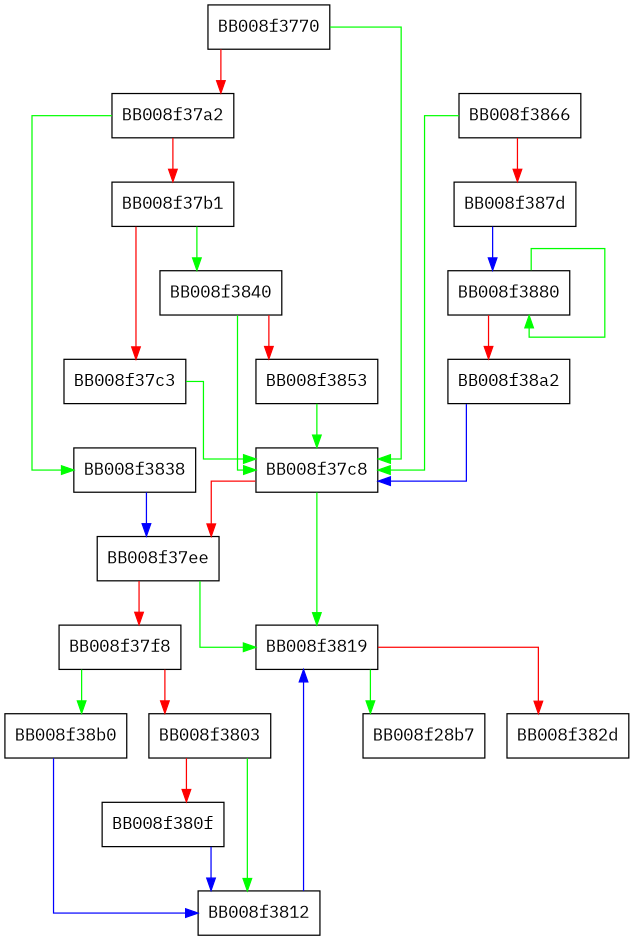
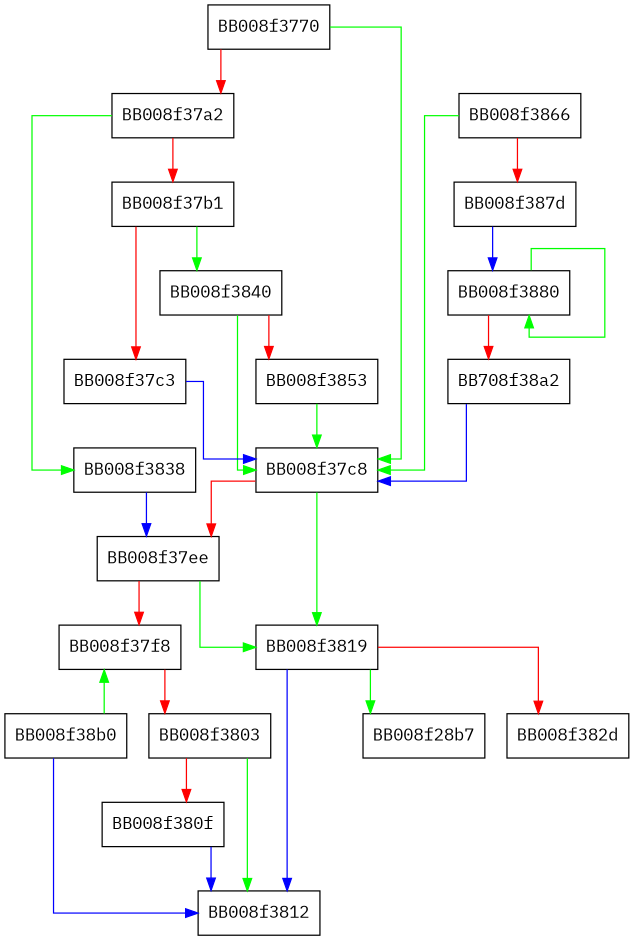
node "BB008f38a2": label "BB008f38a2" -> "BB708f38a2"
edge "BB008f37c3" -> "BB008f37c8": color green -> blue
edge "BB008f37f8" -> "BB008f38b0": reversed
edge "BB008f3812" -> "BB008f3819": reversed
